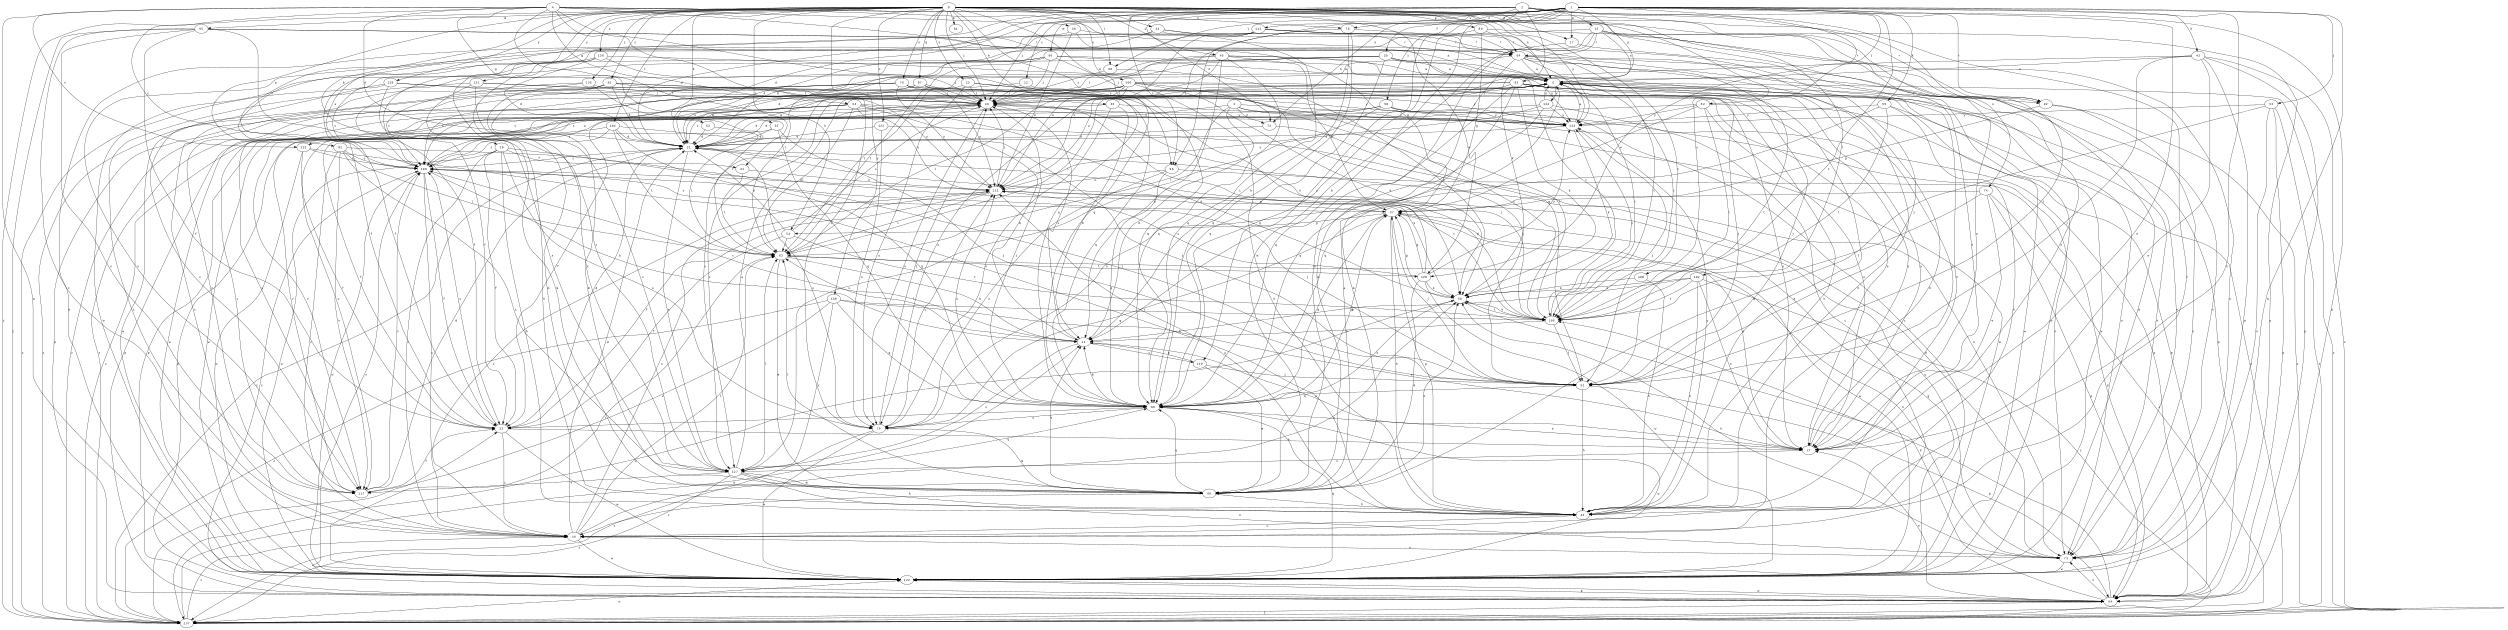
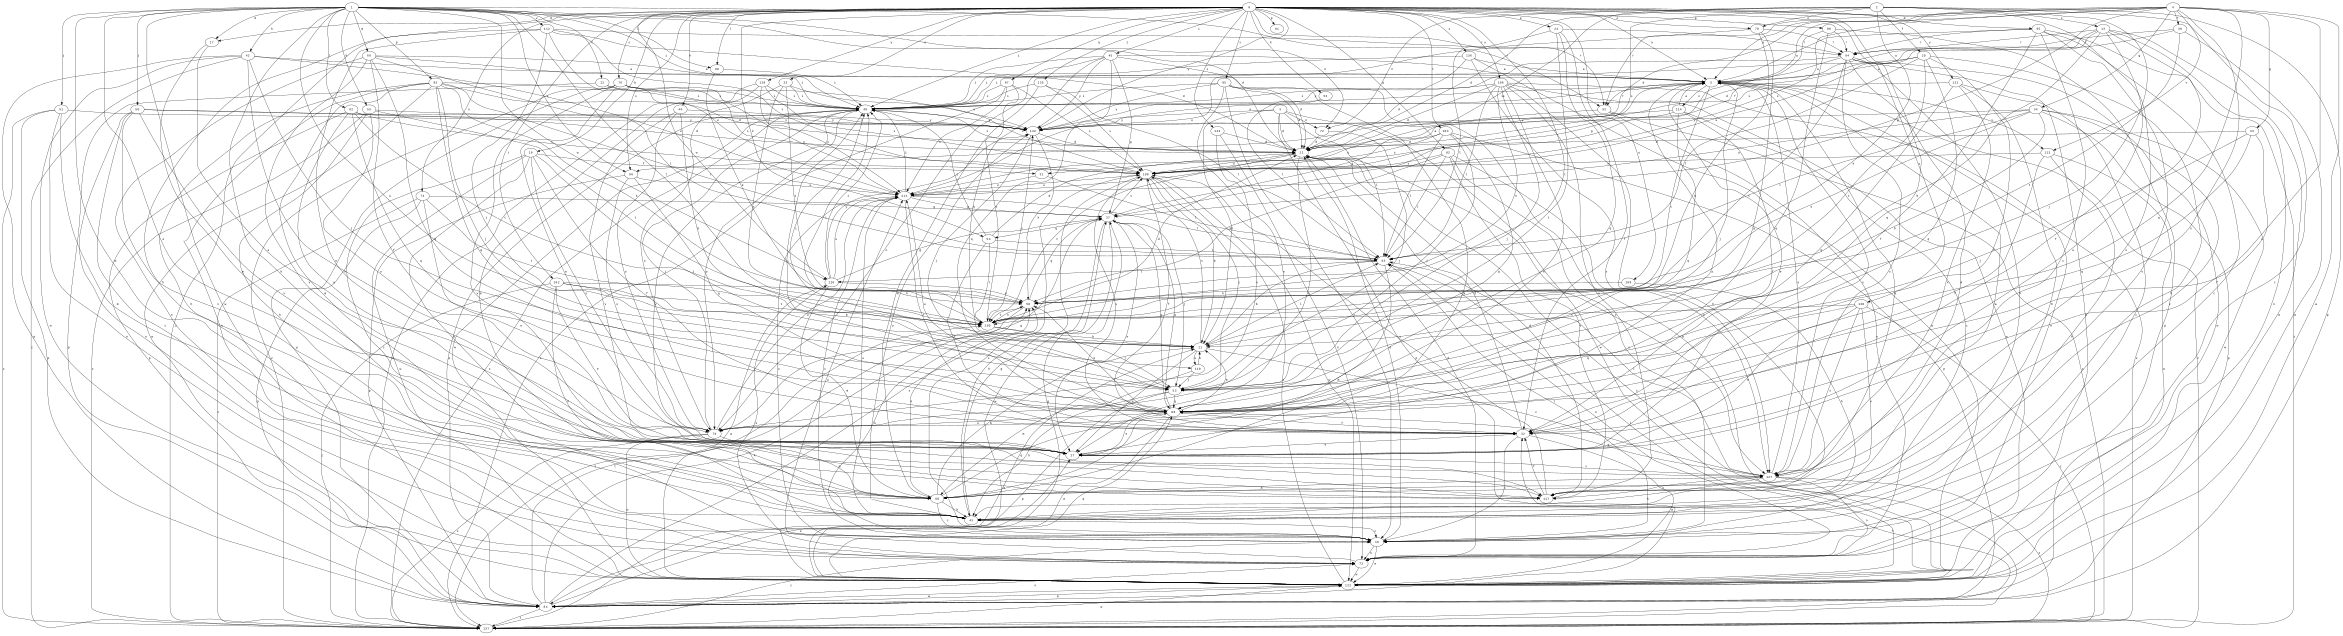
edge "53" -> "21": removed, label "d"
edge "73" -> "58": now "73" -> "120"
edge "68" -> "63": removed, label "l"
